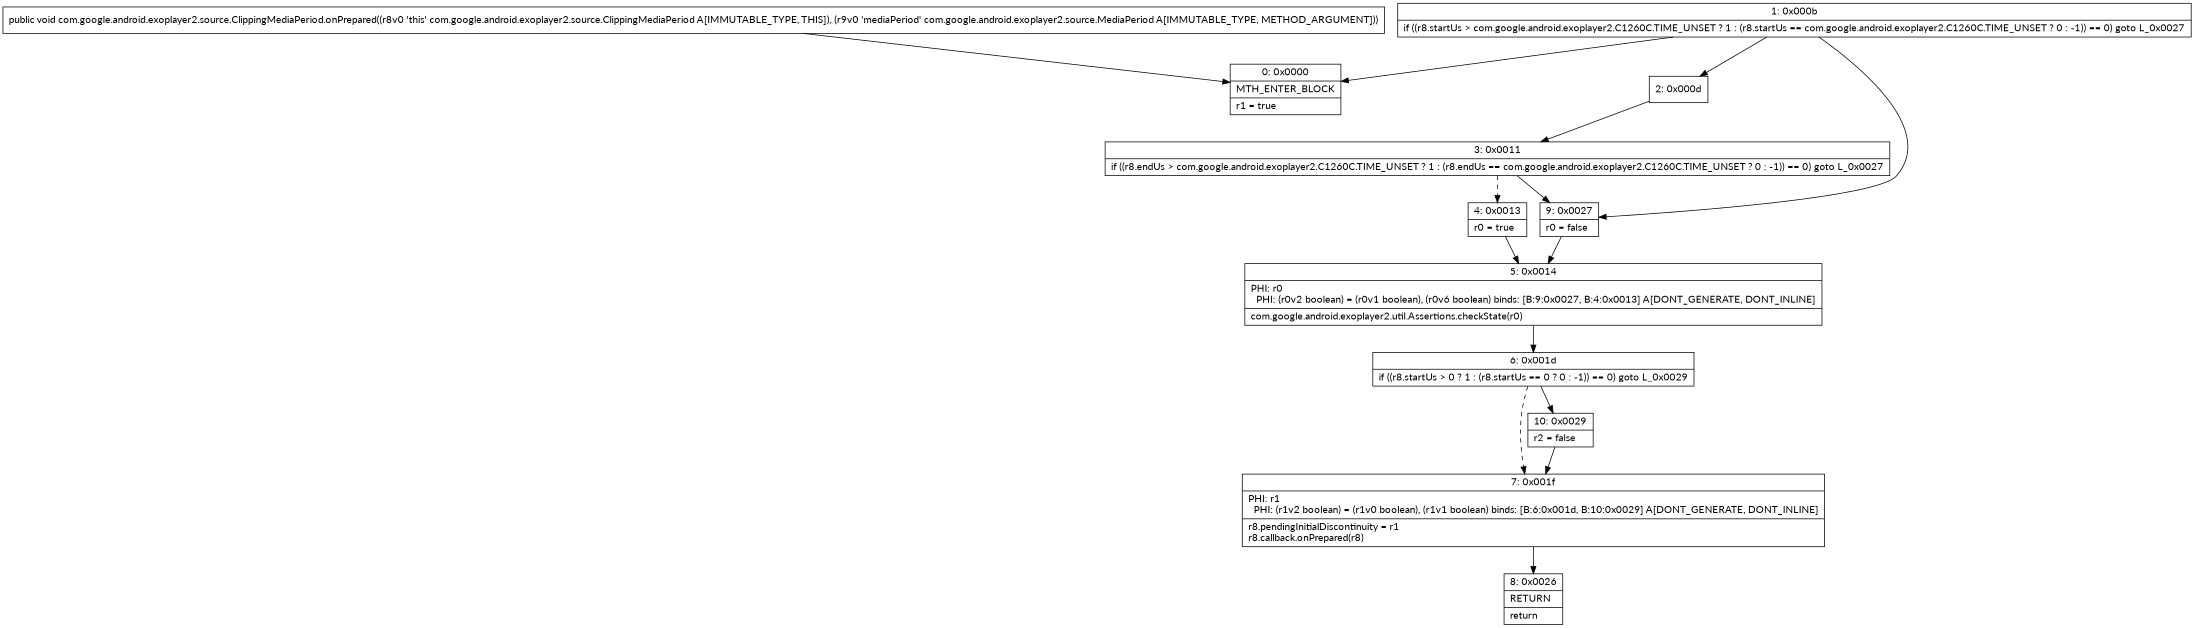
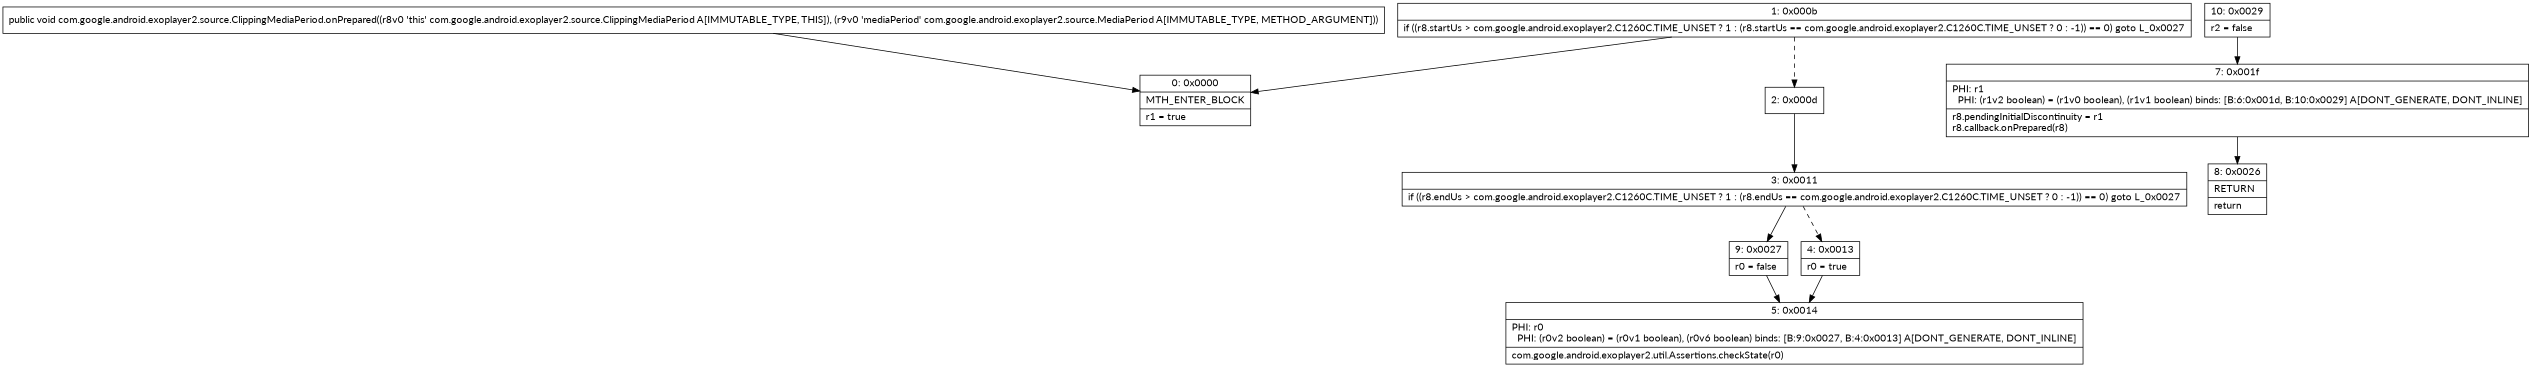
edge "1: 0x000b" -> "2: 0x000d": style solid -> dashed
edge "1: 0x000b" -> "9: 0x0027": removed
node "6: 0x001d": removed
